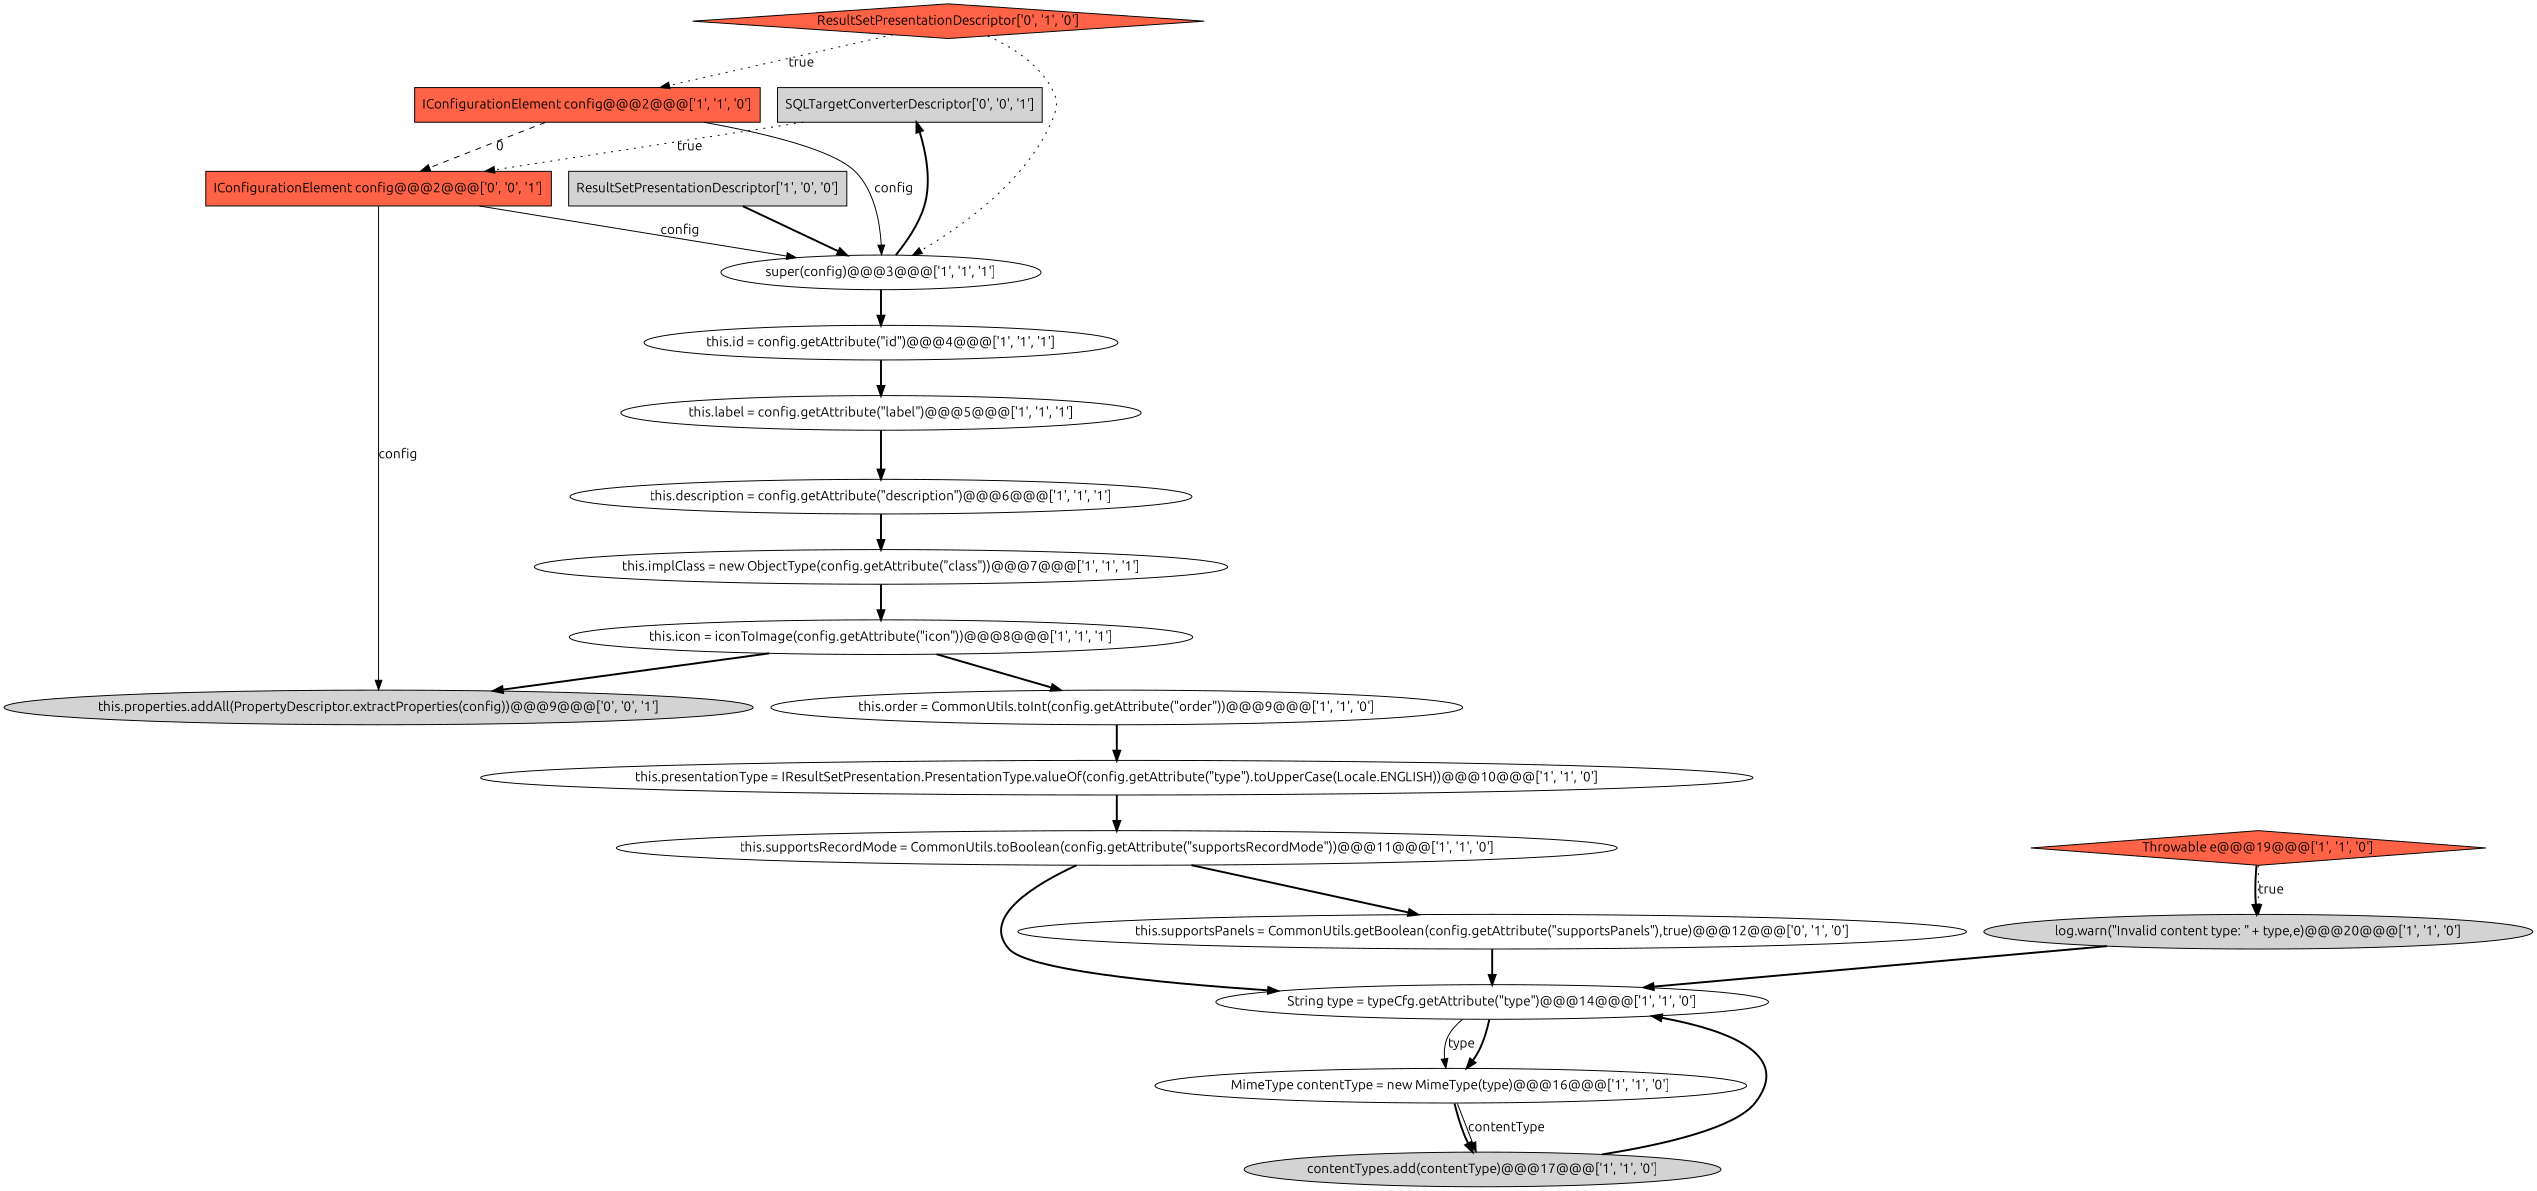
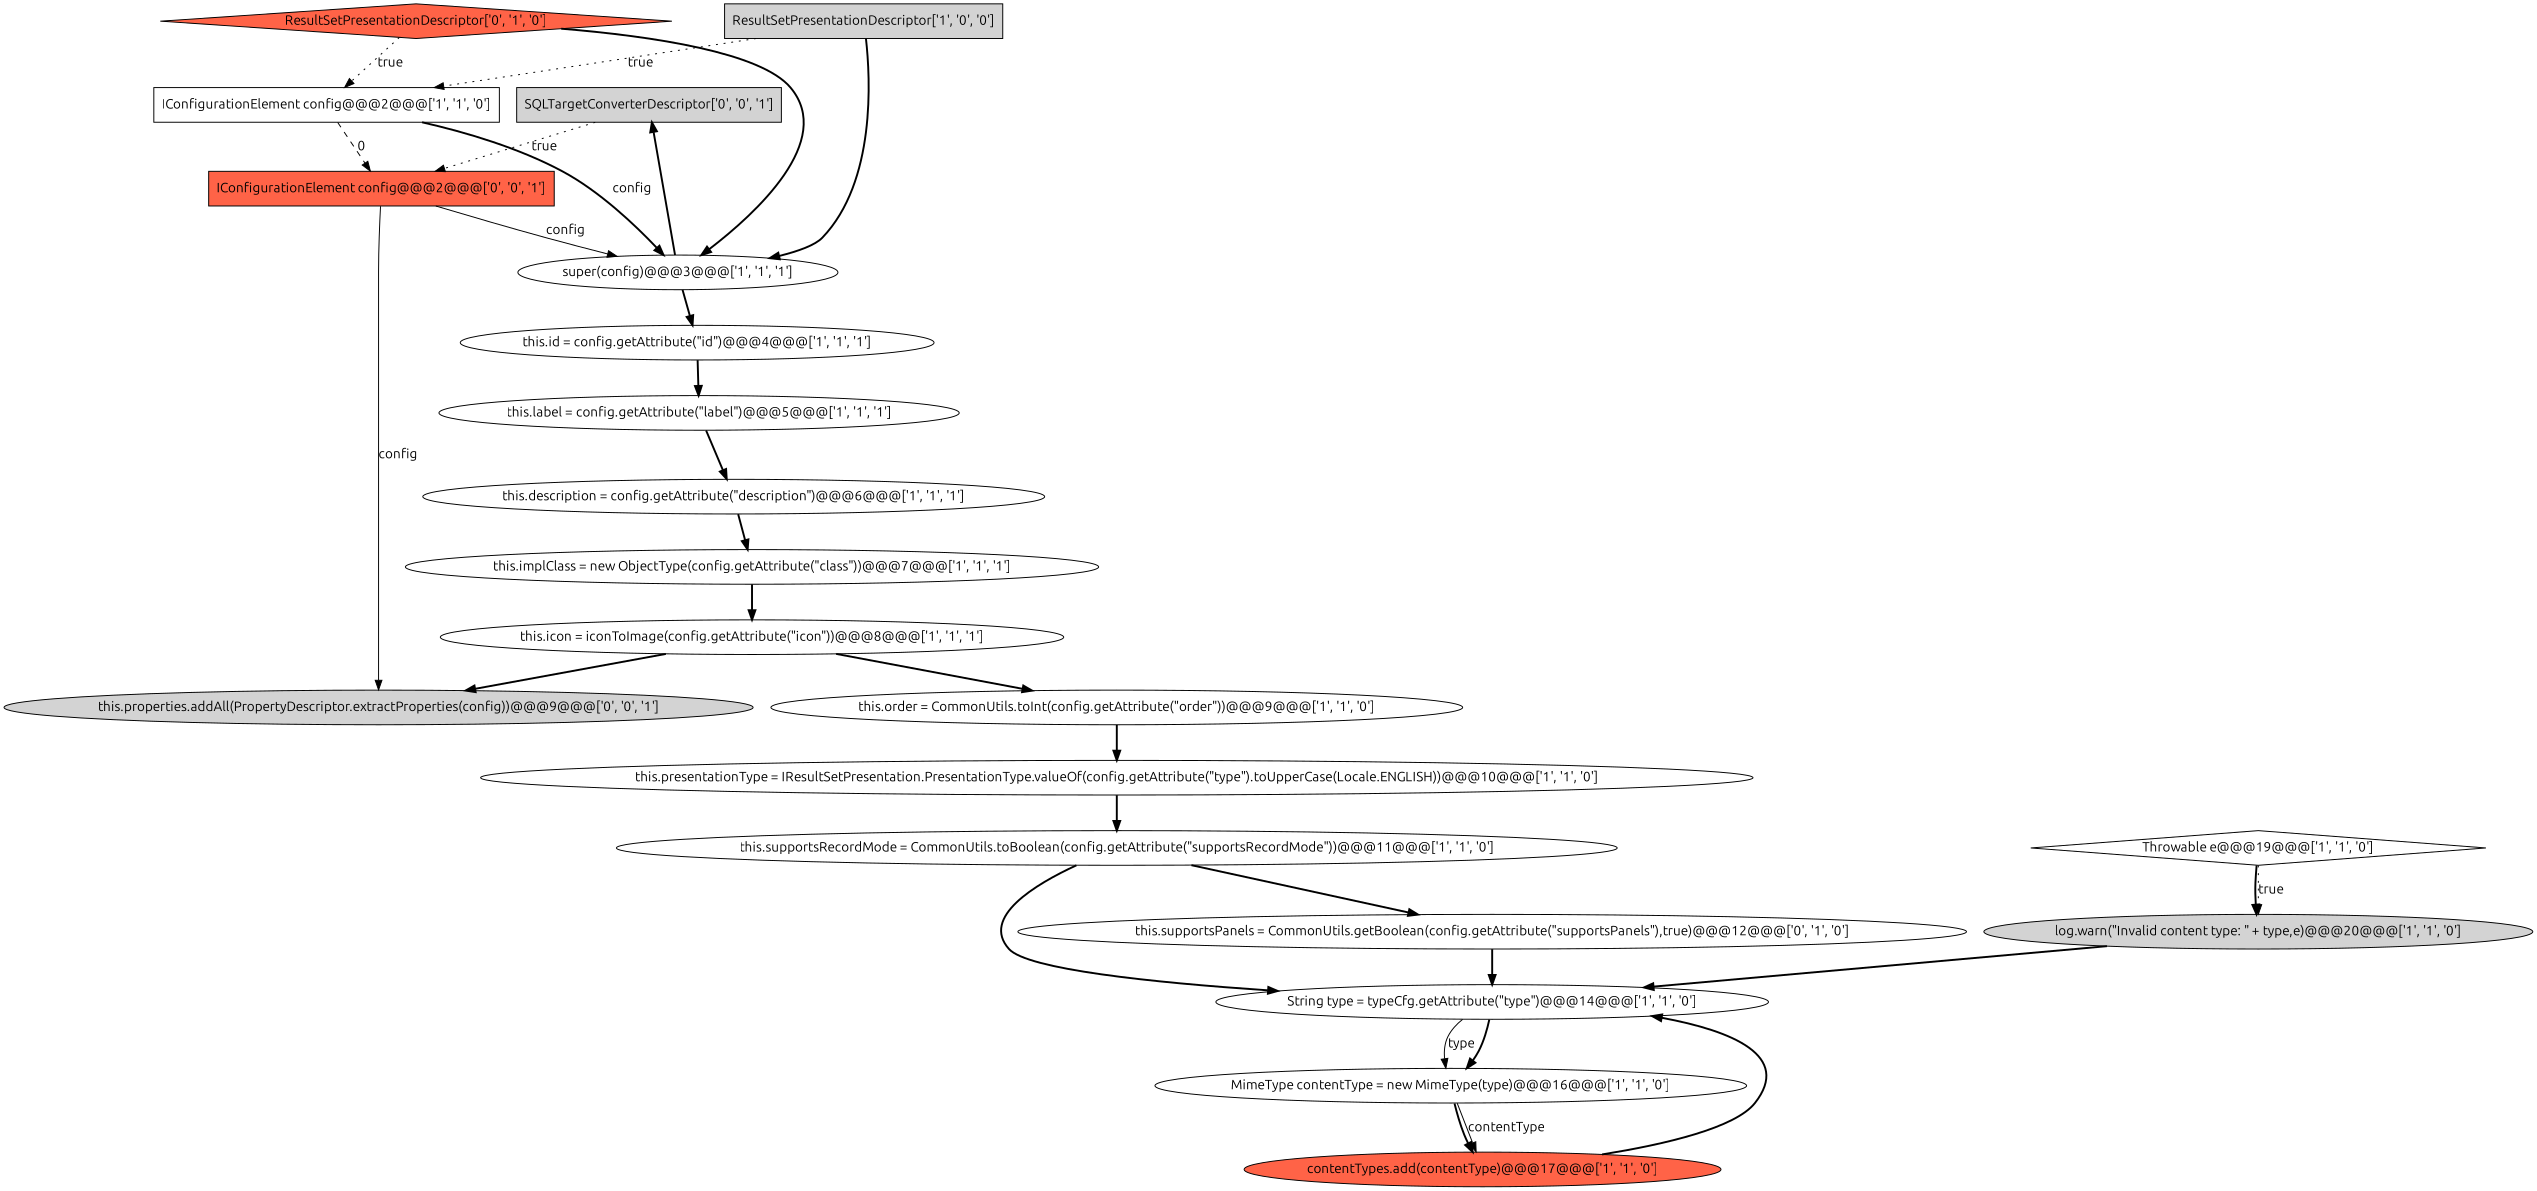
edge "ResultSetPresentationDescriptor['1', '0', '0']" -> "IConfigurationElement config@@@2@@@['1', '1', '0']": added, label "true"
node "IConfigurationElement config@@@2@@@['1', '1', '0']": fillcolor tomato -> white
edge "ResultSetPresentationDescriptor['0', '1', '0']" -> "super(config)@@@3@@@['1', '1', '1']": style dotted -> bold
edge "IConfigurationElement config@@@2@@@['1', '1', '0']" -> "super(config)@@@3@@@['1', '1', '1']": style solid -> bold
node "Throwable e@@@19@@@['1', '1', '0']": fillcolor tomato -> white
node "contentTypes.add(contentType)@@@17@@@['1', '1', '0']": fillcolor lightgray -> tomato
